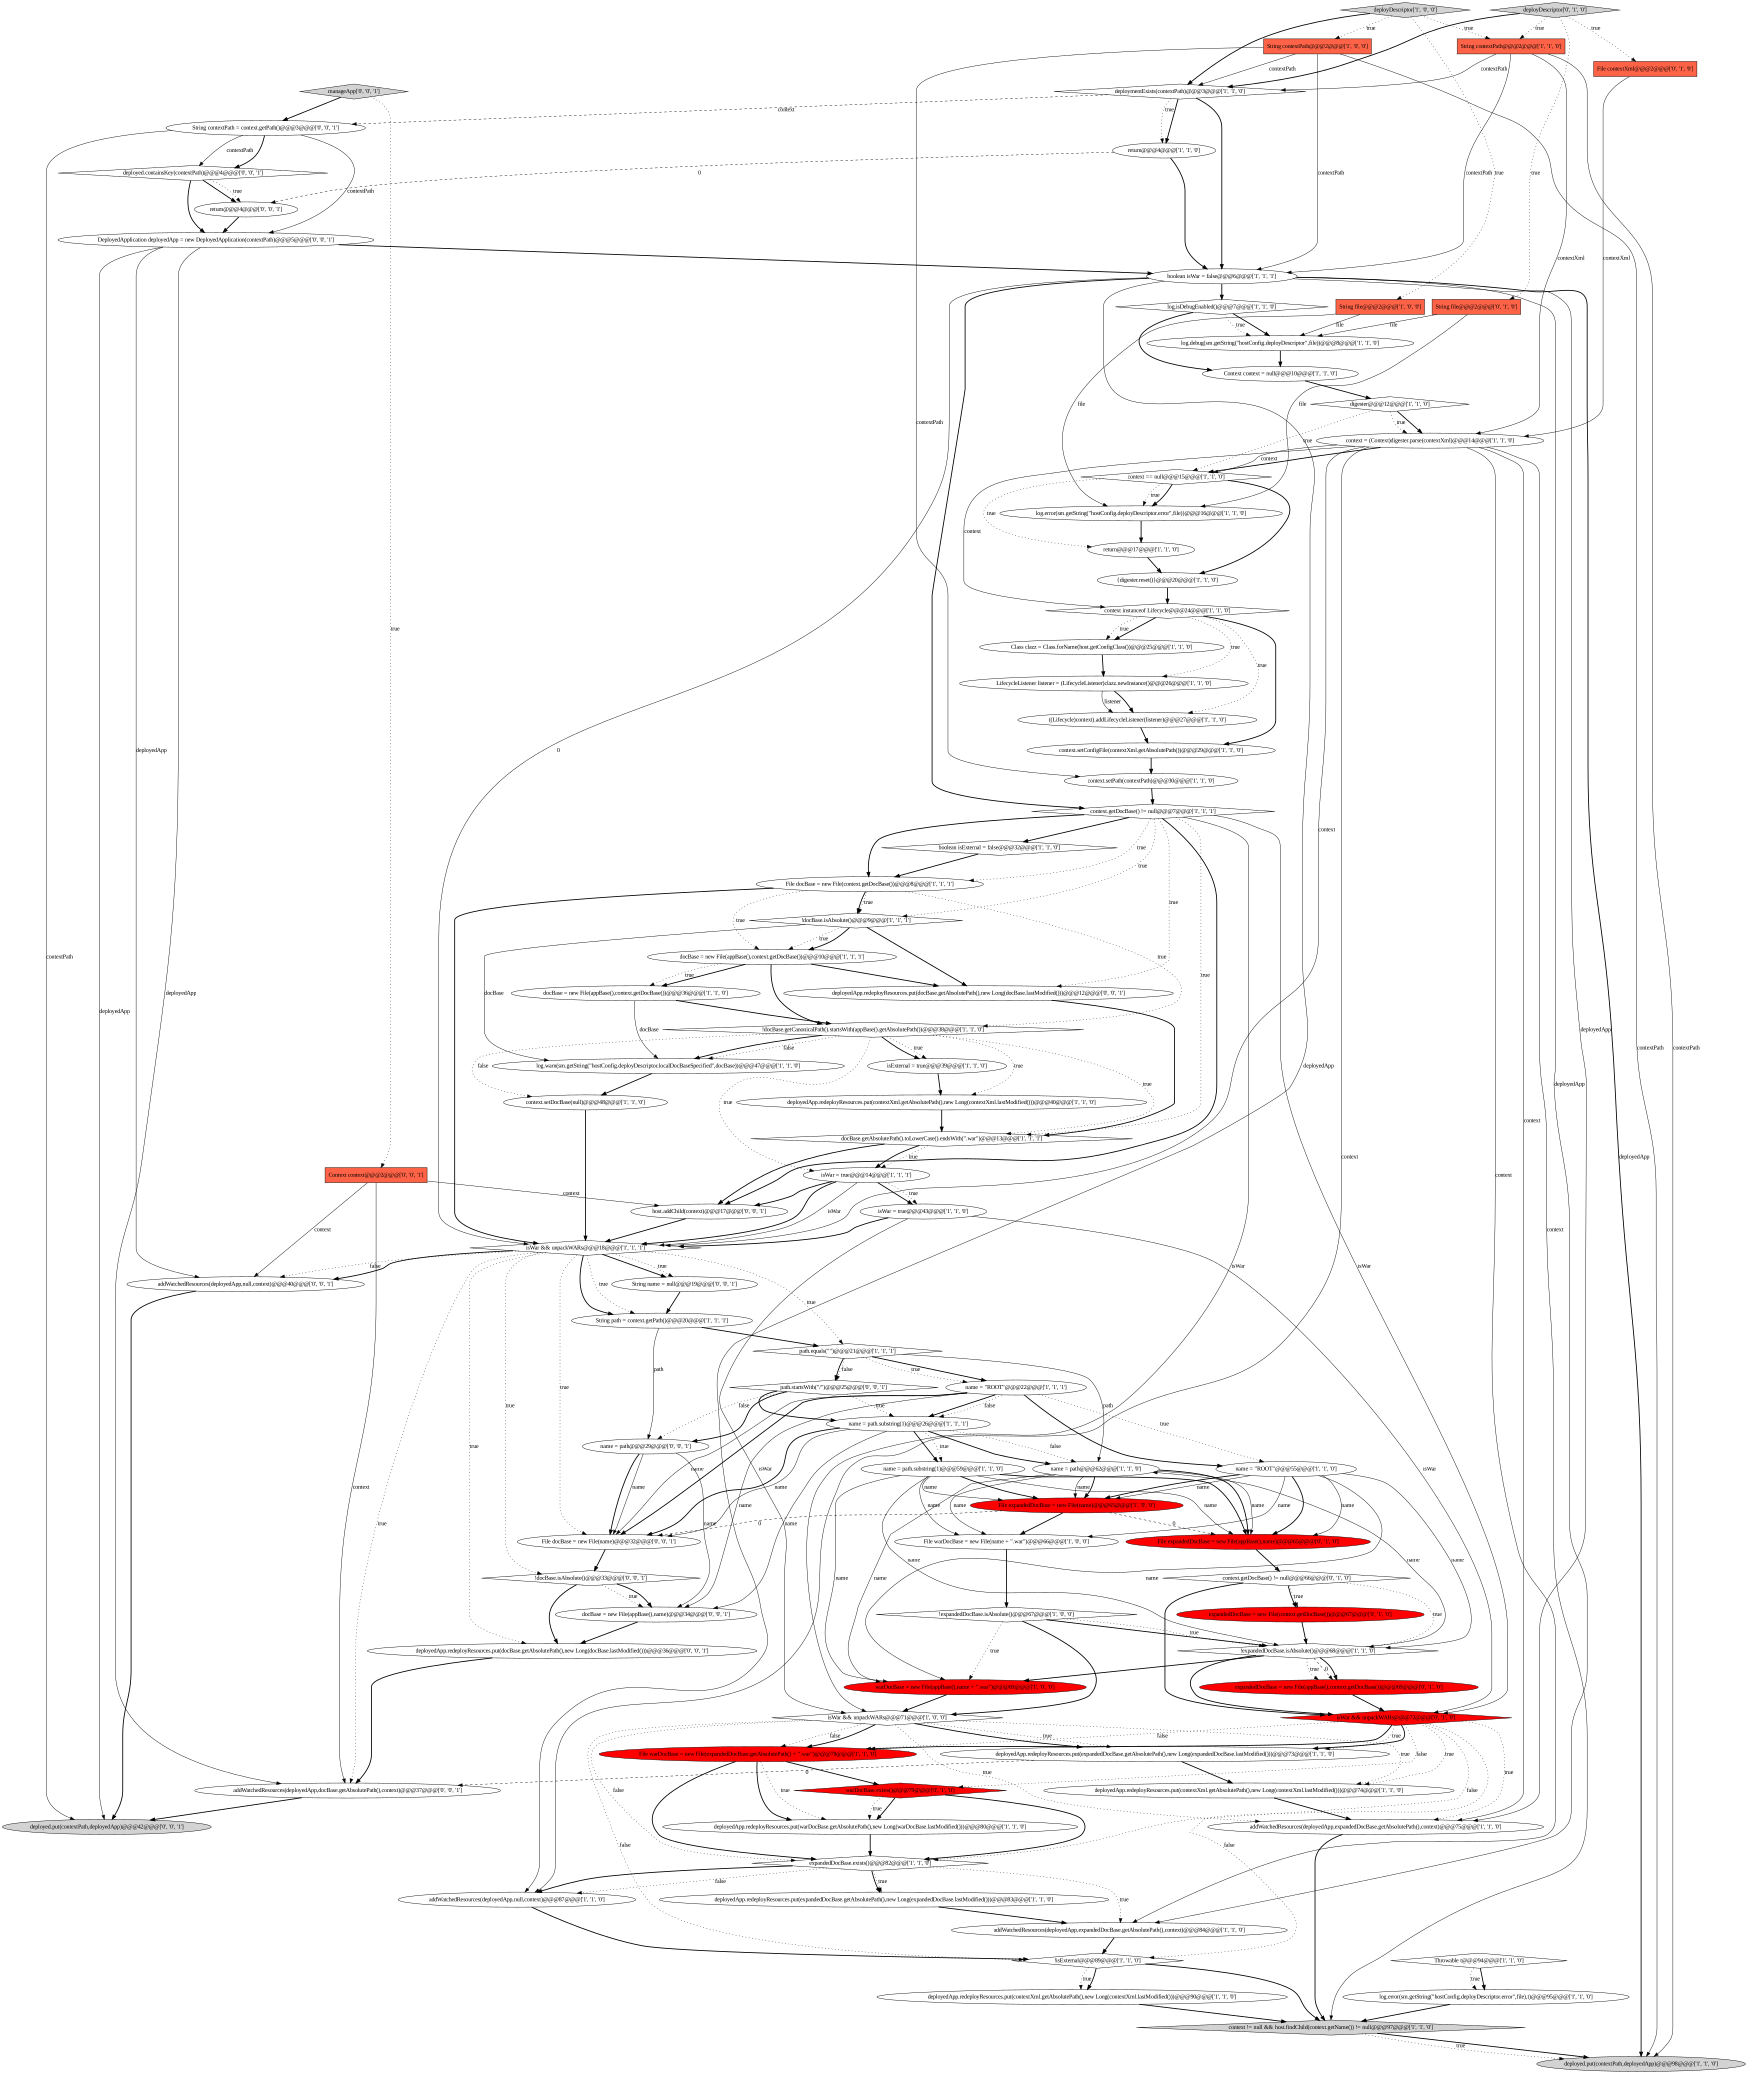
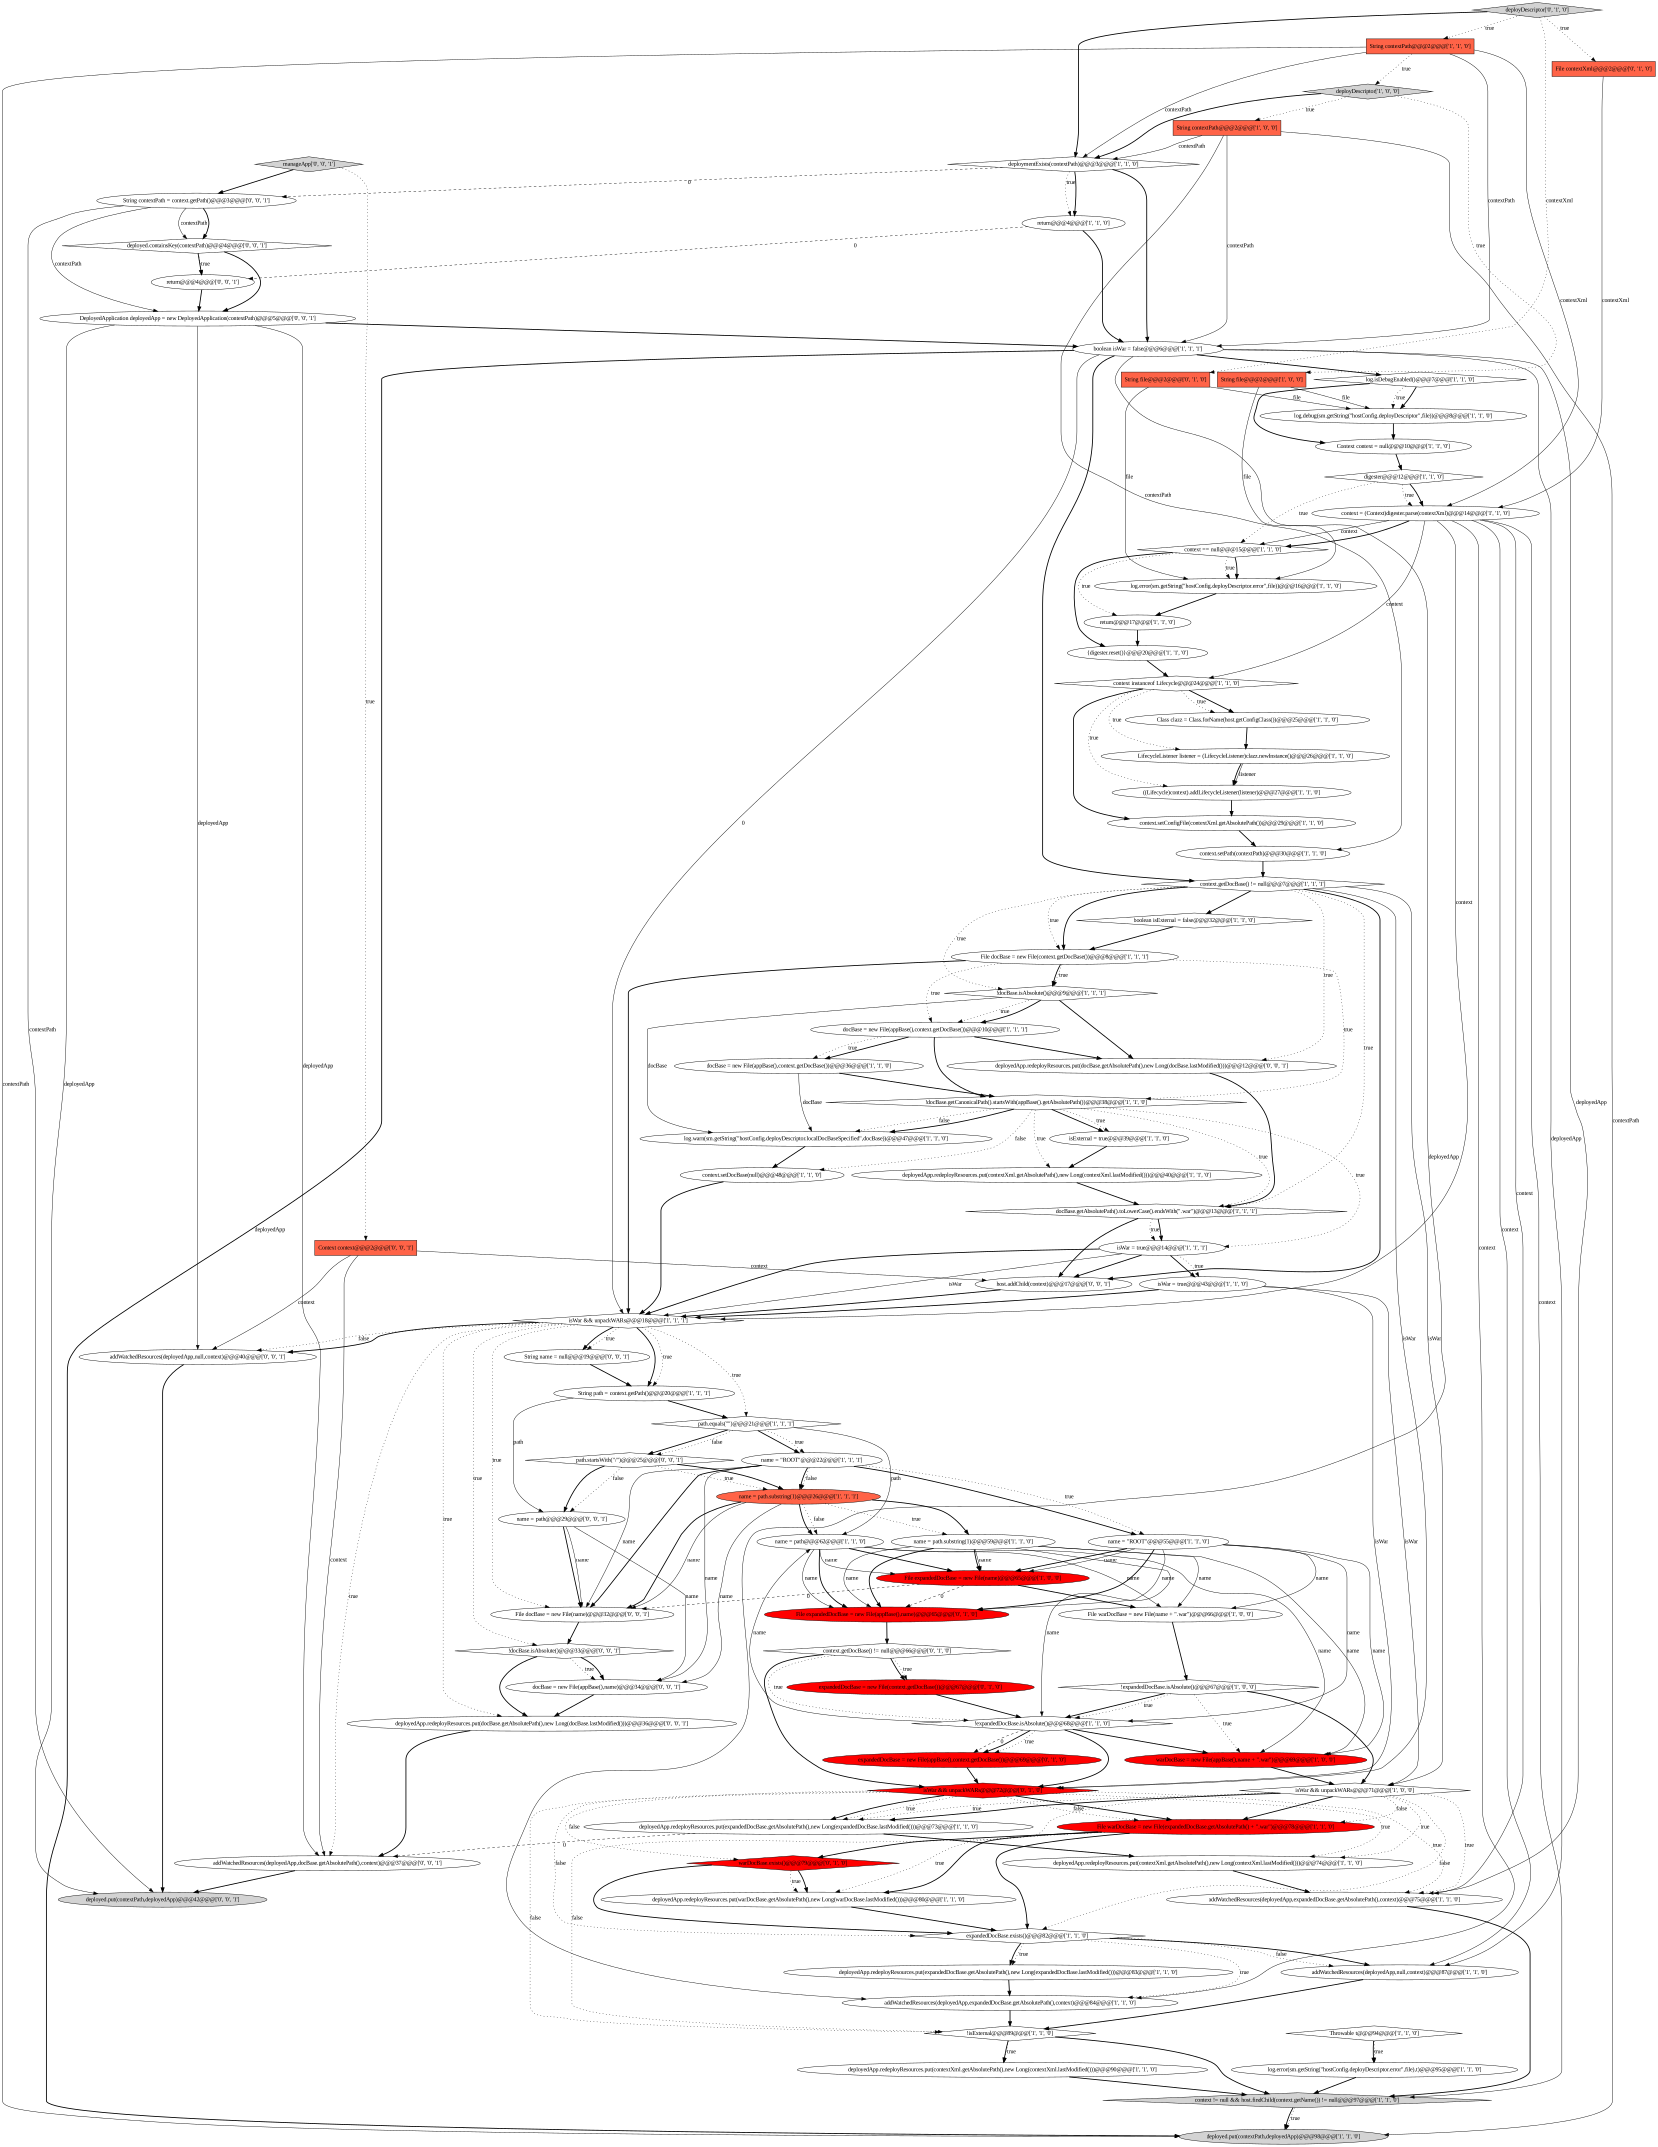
edge "deployDescriptor['1', '0', '0']" -> "String contextPath@@@2@@@['1', '1', '0']": reversed
edge "deploymentExists(contextPath)@@@3@@@['1', '1', '0']" -> "String contextPath = context.getPath()@@@3@@@['0', '0', '1']": label "context" -> "0"
edge "deployDescriptor['0', '1', '0']" -> "String file@@@2@@@['0', '1', '0']": label "true" -> "contextXml"
node "name = path.substring(1)@@@26@@@['1', '1', '1']": fillcolor white -> tomato
